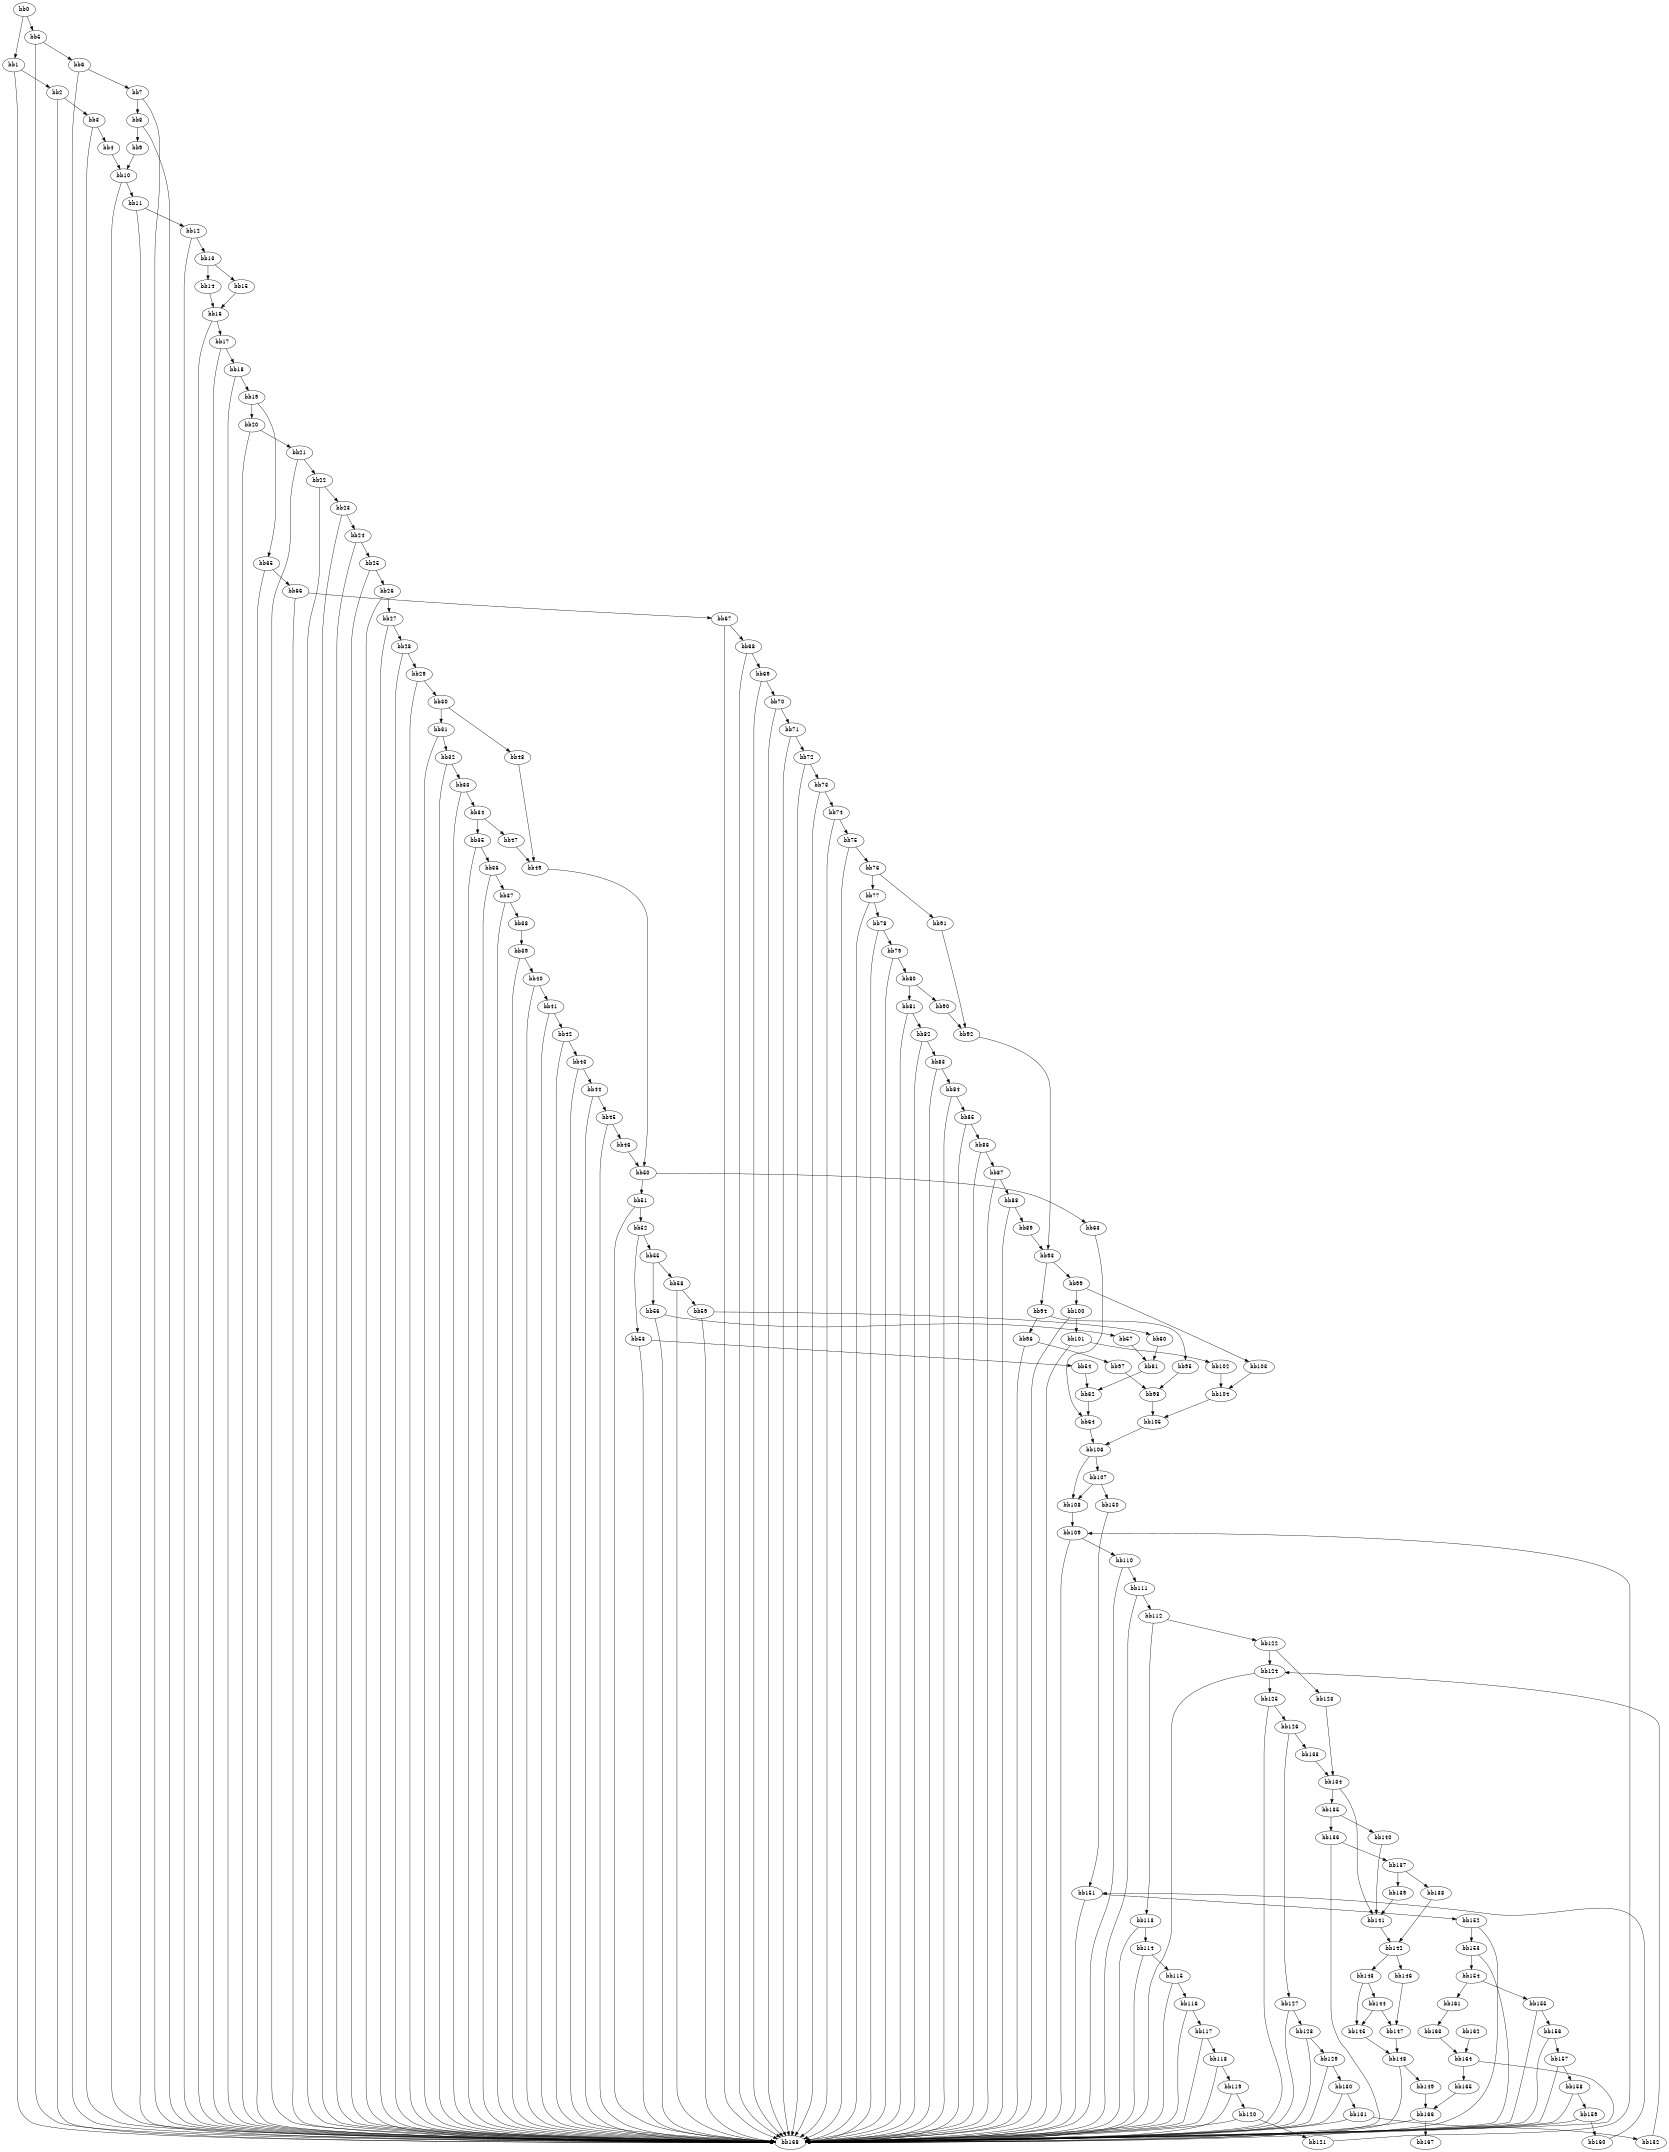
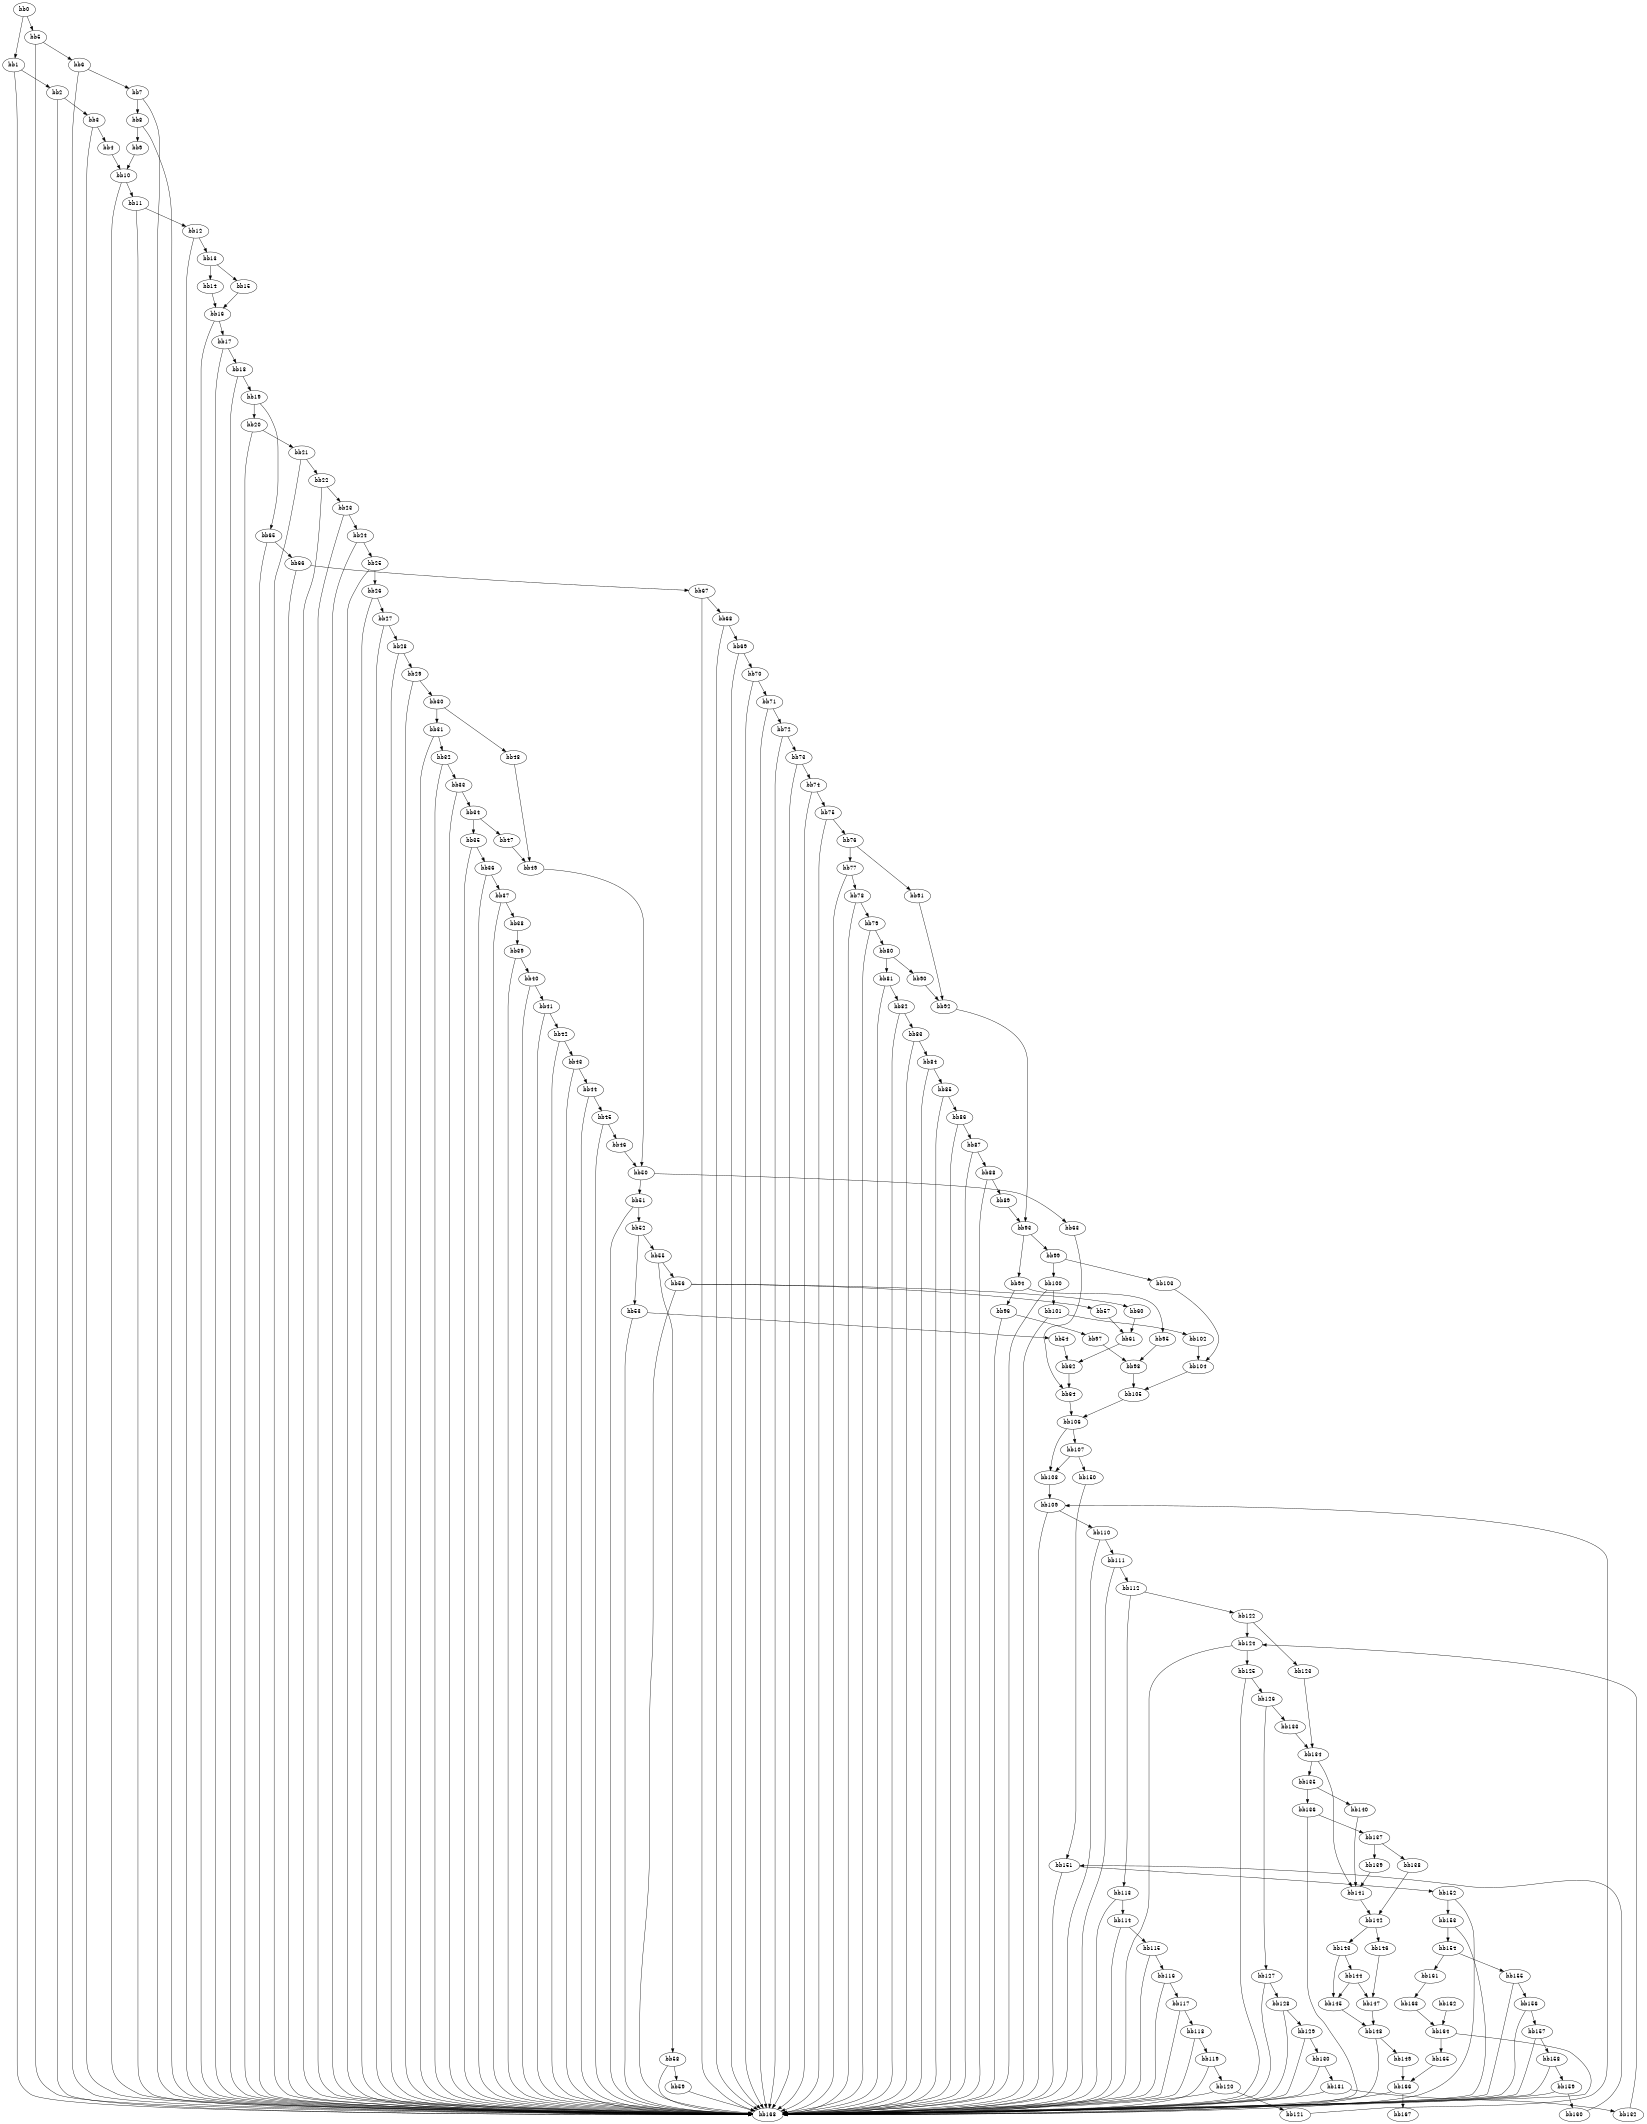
edge "bb59" -> "bb60": now "bb56" -> "bb60"
